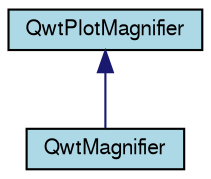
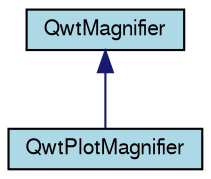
edge "QwtMagnifier" -> "QwtPlotMagnifier": reversed
